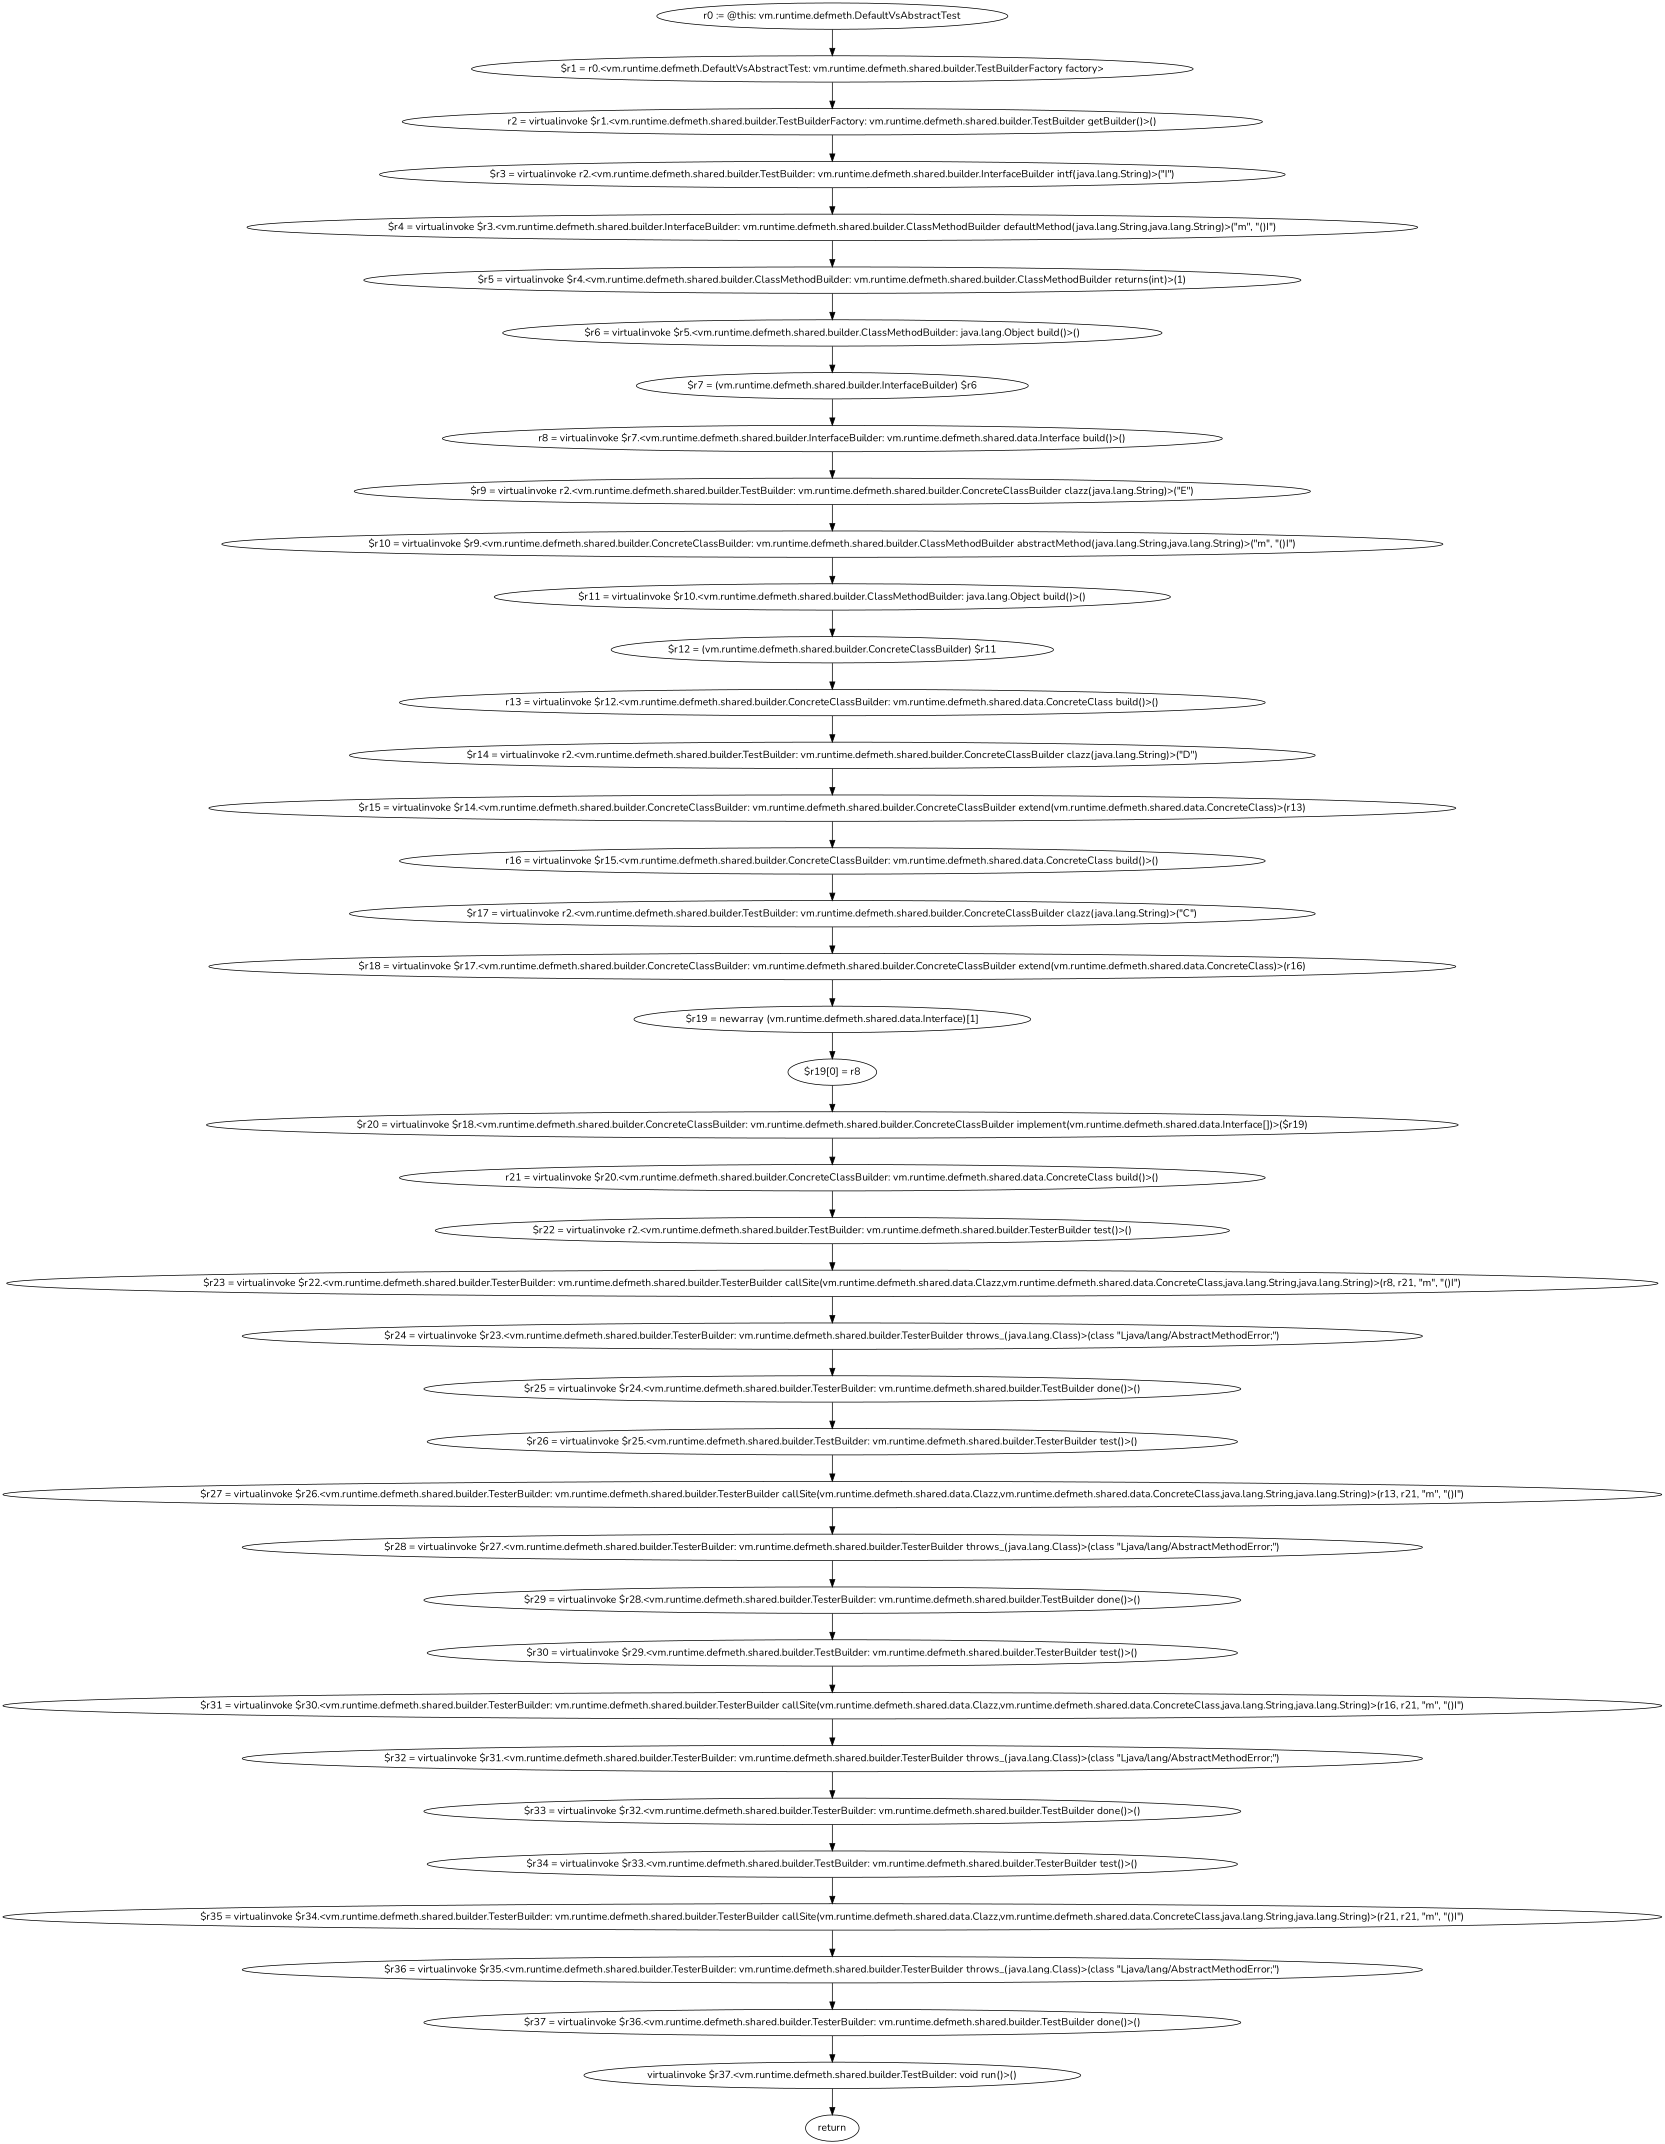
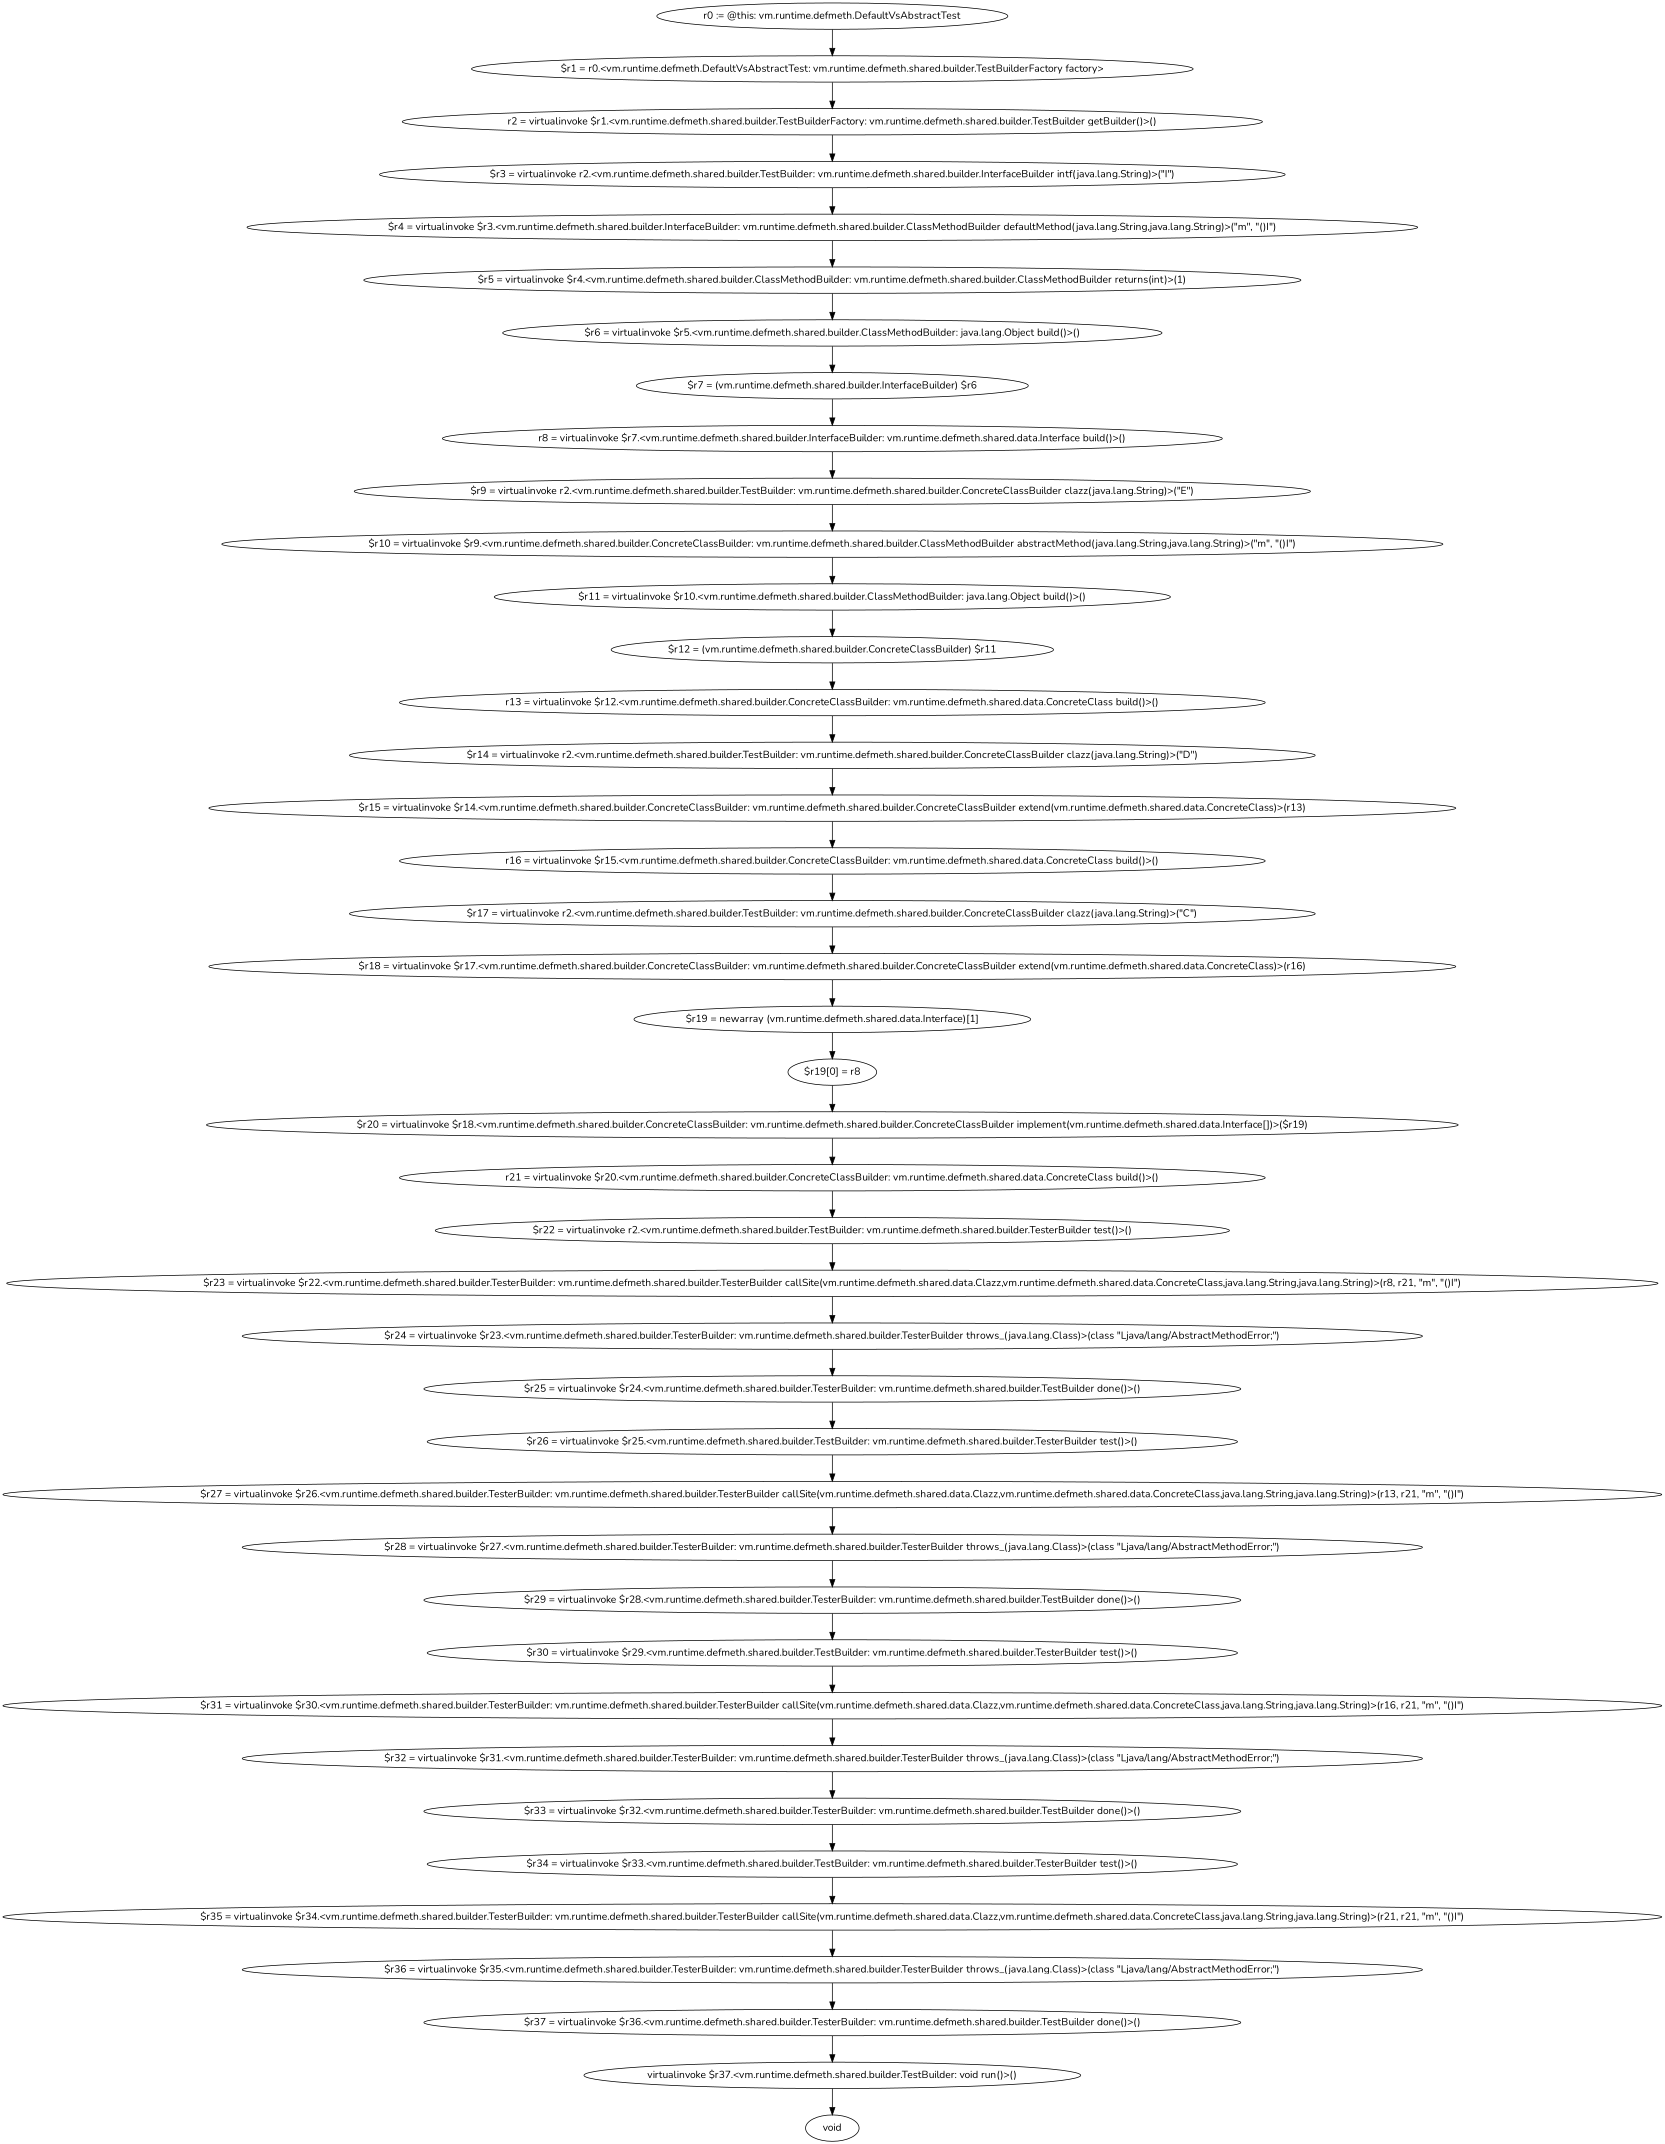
node "return": label "return" -> "void"
